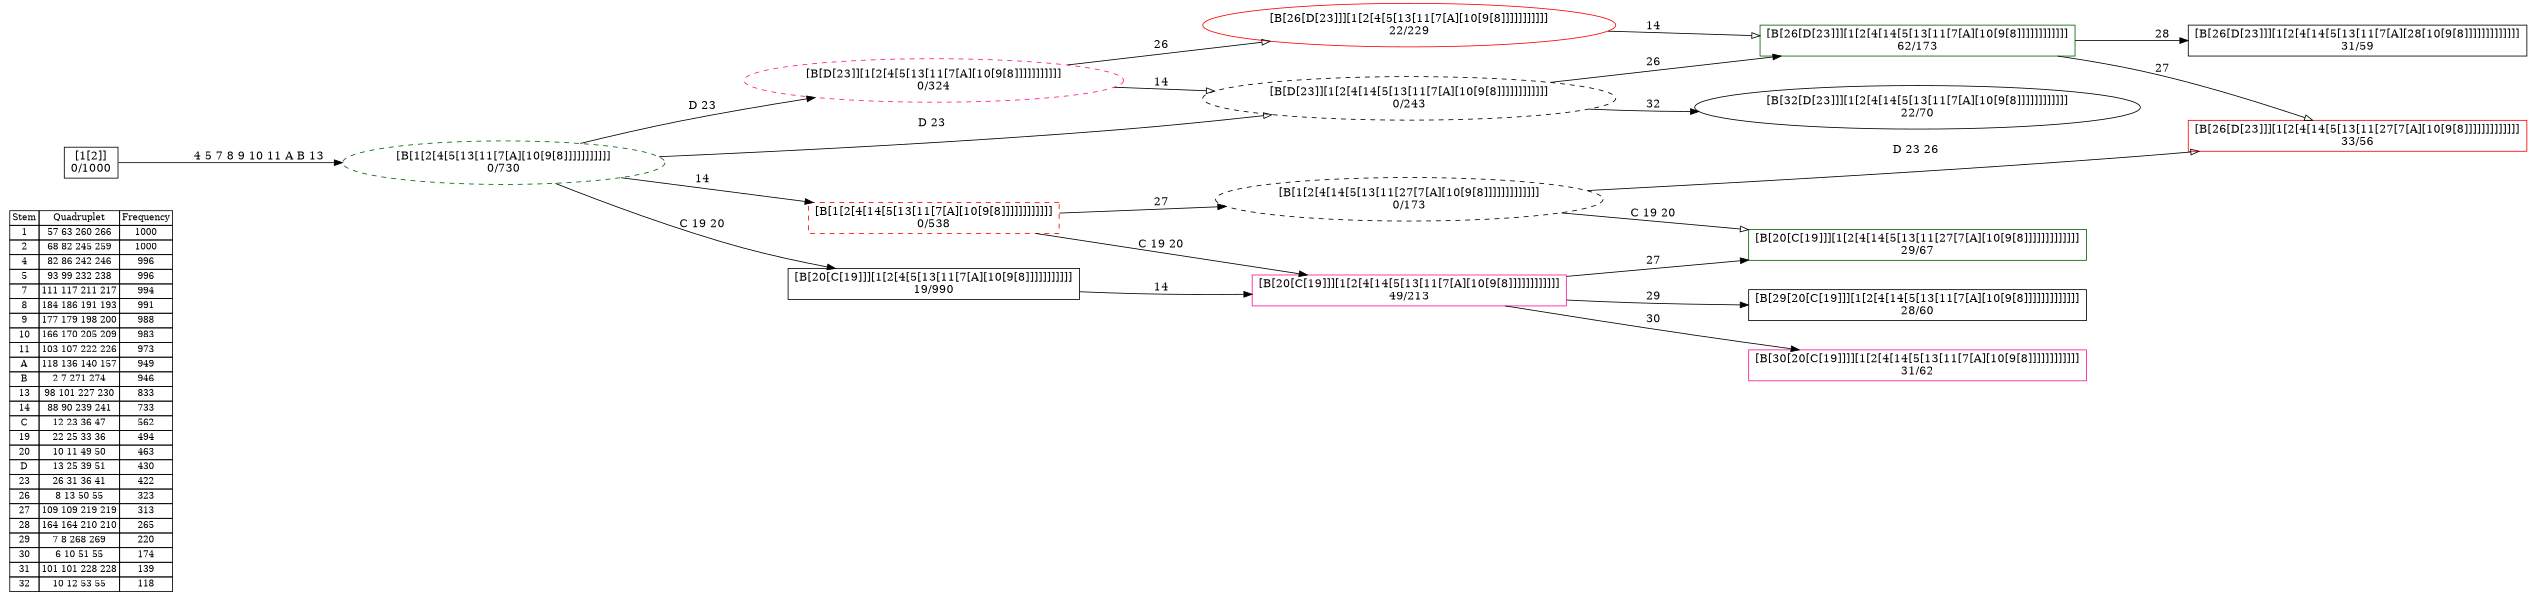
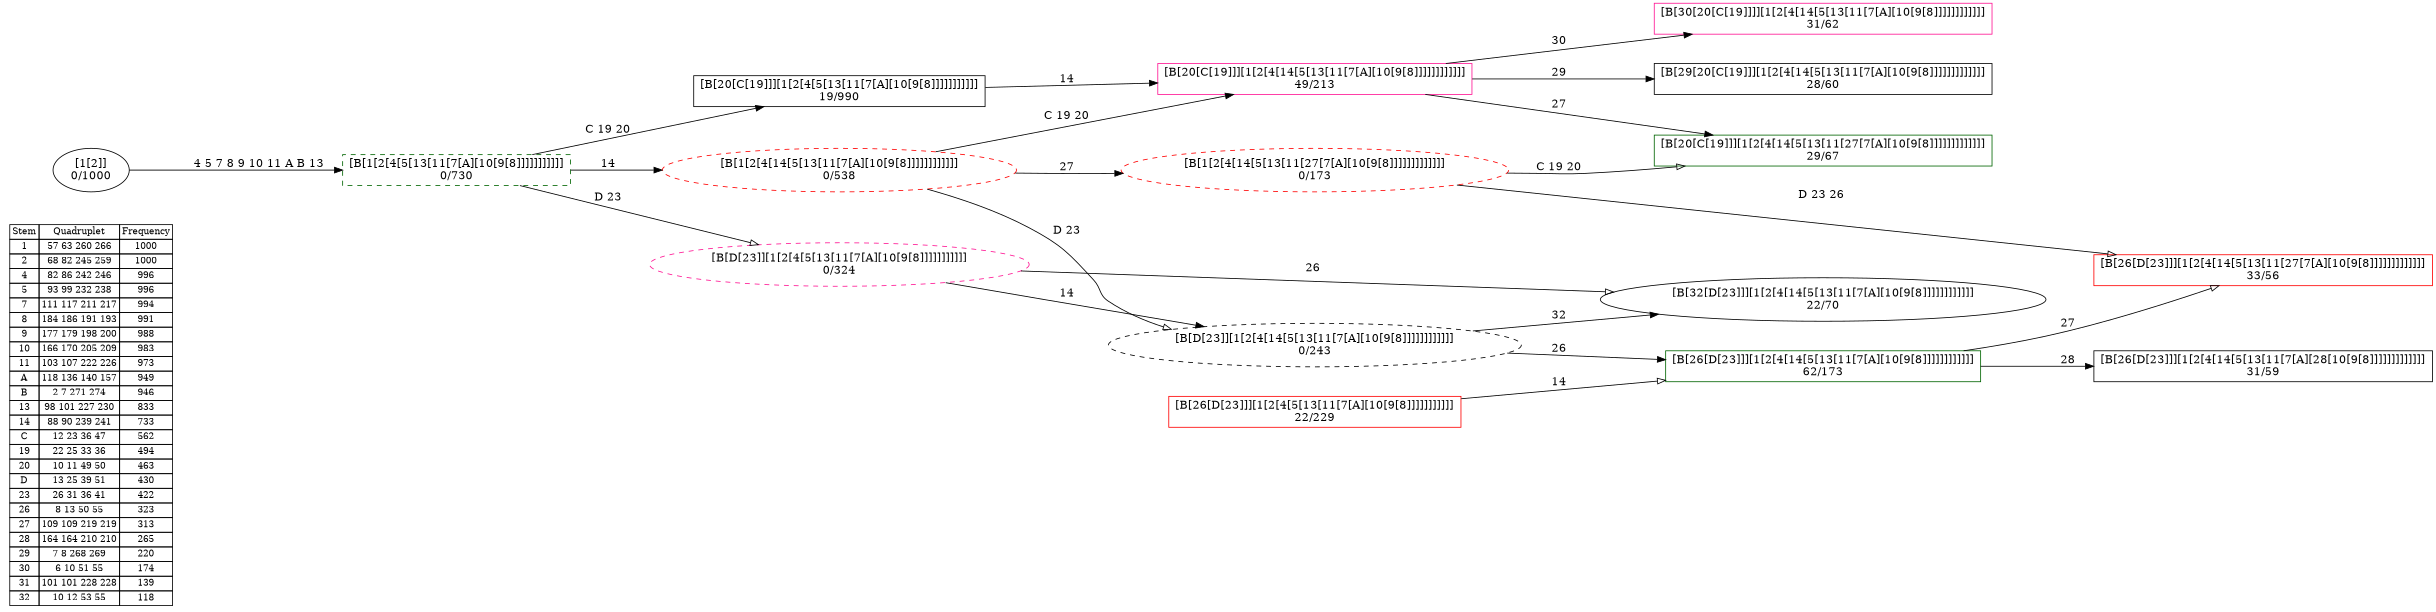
node "[B[26[D[23]]][1[2[4[5[13[11[7[A][10[9[8]]]]]]]]]]] 22/229": shape ellipse -> box
edge "[B[D[23]][1[2[4[5[13[11[7[A][10[9[8]]]]]]]]]]] 0/324" -> "[B[26[D[23]]][1[2[4[5[13[11[7[A][10[9[8]]]]]]]]]]] 22/229": now "[B[D[23]][1[2[4[5[13[11[7[A][10[9[8]]]]]]]]]]] 0/324" -> "[B[32[D[23]]][1[2[4[14[5[13[11[7[A][10[9[8]]]]]]]]]]]] 22/70"
edge "[B[D[23]][1[2[4[5[13[11[7[A][10[9[8]]]]]]]]]]] 0/324" -> "[B[D[23]][1[2[4[14[5[13[11[7[A][10[9[8]]]]]]]]]]]] 0/243": arrowhead onormal -> normal
edge "[B[1[2[4[5[13[11[7[A][10[9[8]]]]]]]]]]] 0/730" -> "[B[D[23]][1[2[4[5[13[11[7[A][10[9[8]]]]]]]]]]] 0/324": arrowhead normal -> onormal
edge "[B[1[2[4[5[13[11[7[A][10[9[8]]]]]]]]]]] 0/730" -> "[B[D[23]][1[2[4[14[5[13[11[7[A][10[9[8]]]]]]]]]]]] 0/243": now "[B[1[2[4[14[5[13[11[7[A][10[9[8]]]]]]]]]]]] 0/538" -> "[B[D[23]][1[2[4[14[5[13[11[7[A][10[9[8]]]]]]]]]]]] 0/243"
node "[1[2]] 0/1000": shape box -> ellipse
node "[B[1[2[4[5[13[11[7[A][10[9[8]]]]]]]]]]] 0/730": shape ellipse -> box
node "[B[1[2[4[14[5[13[11[27[7[A][10[9[8]]]]]]]]]]]]] 0/173": color black -> red
node "[B[1[2[4[14[5[13[11[7[A][10[9[8]]]]]]]]]]]] 0/538": shape box -> ellipse
